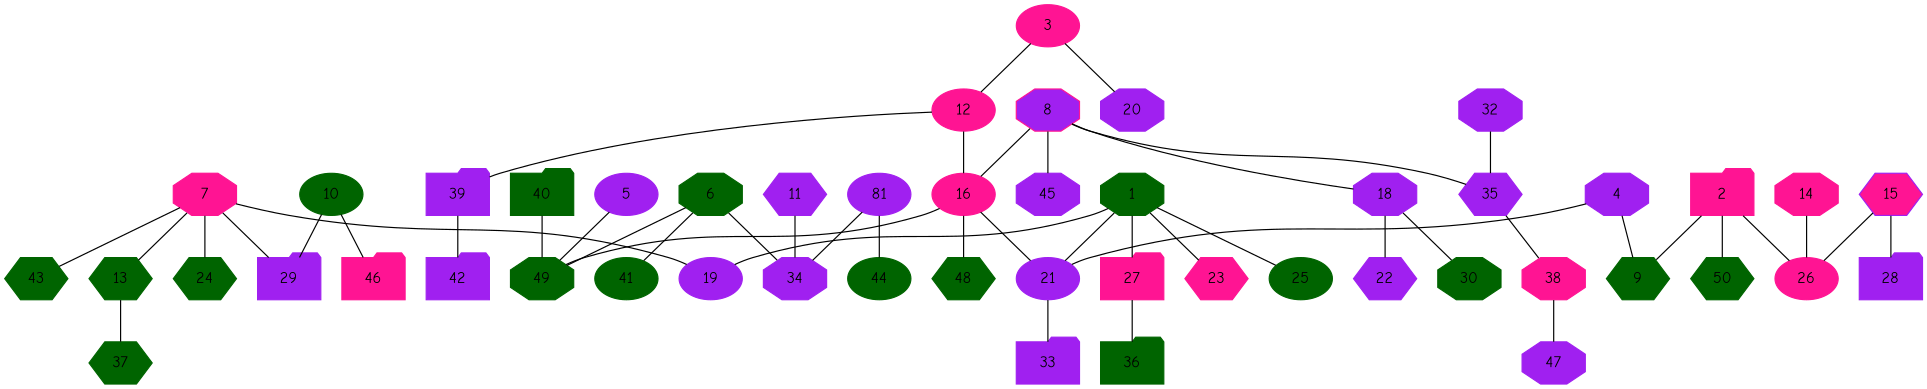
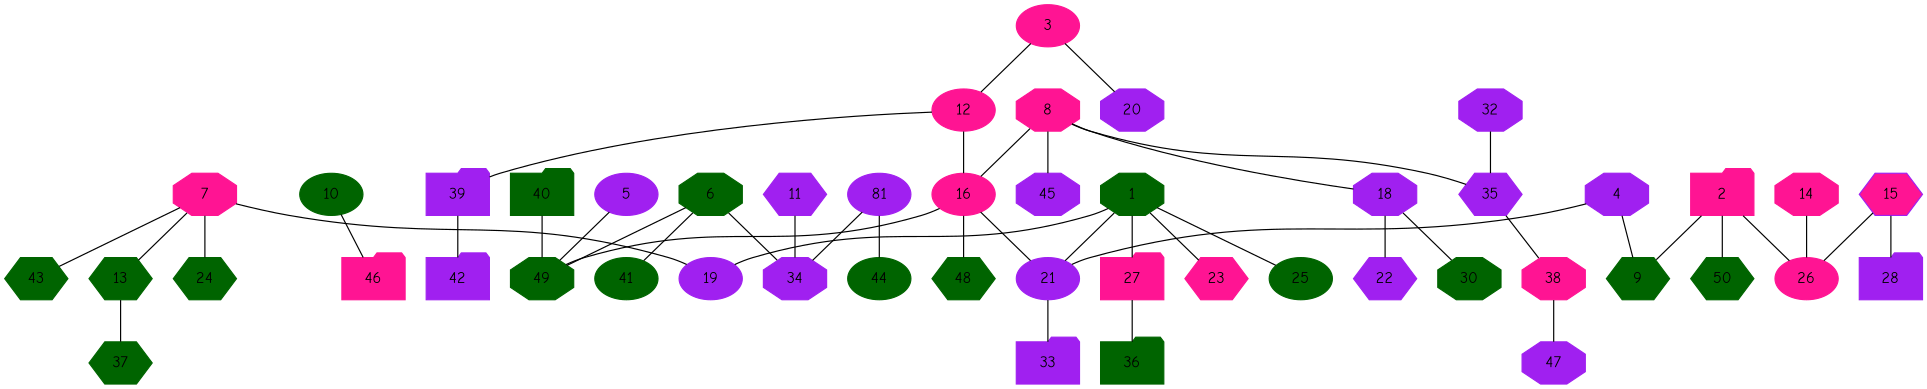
node "8": fillcolor purple -> deeppink
node "29": removed
